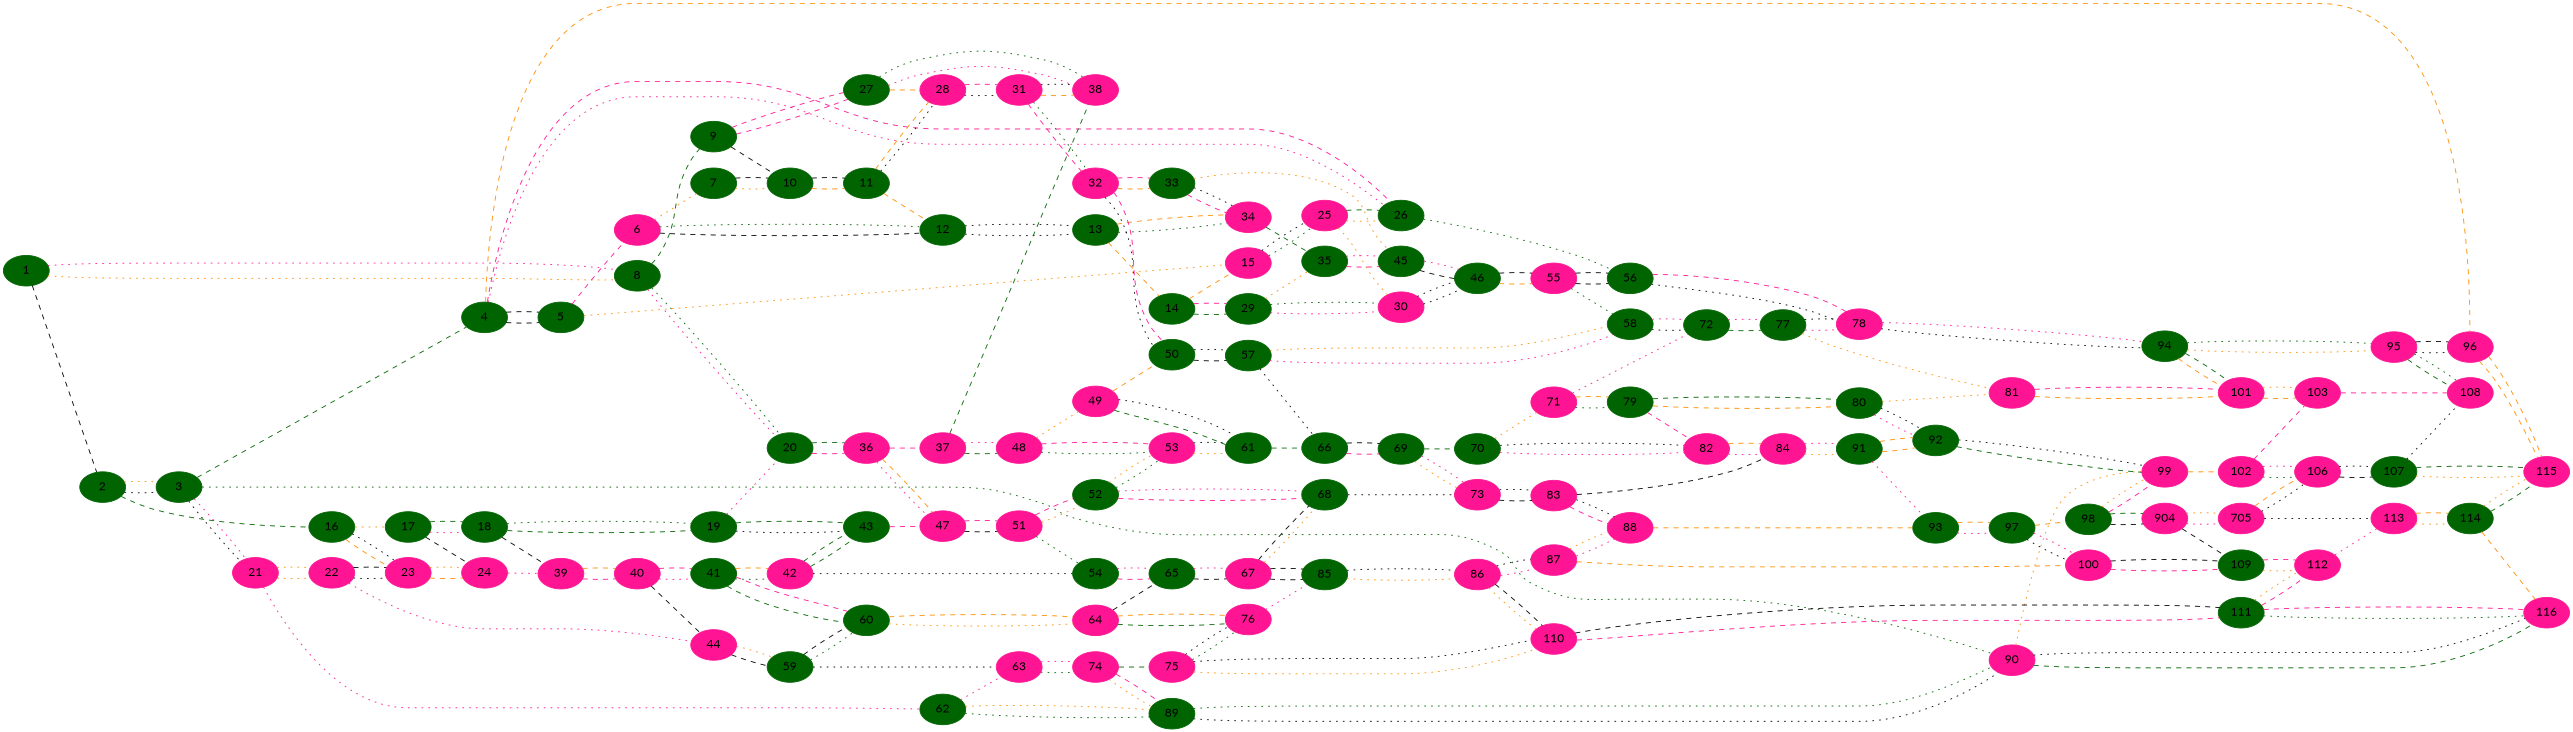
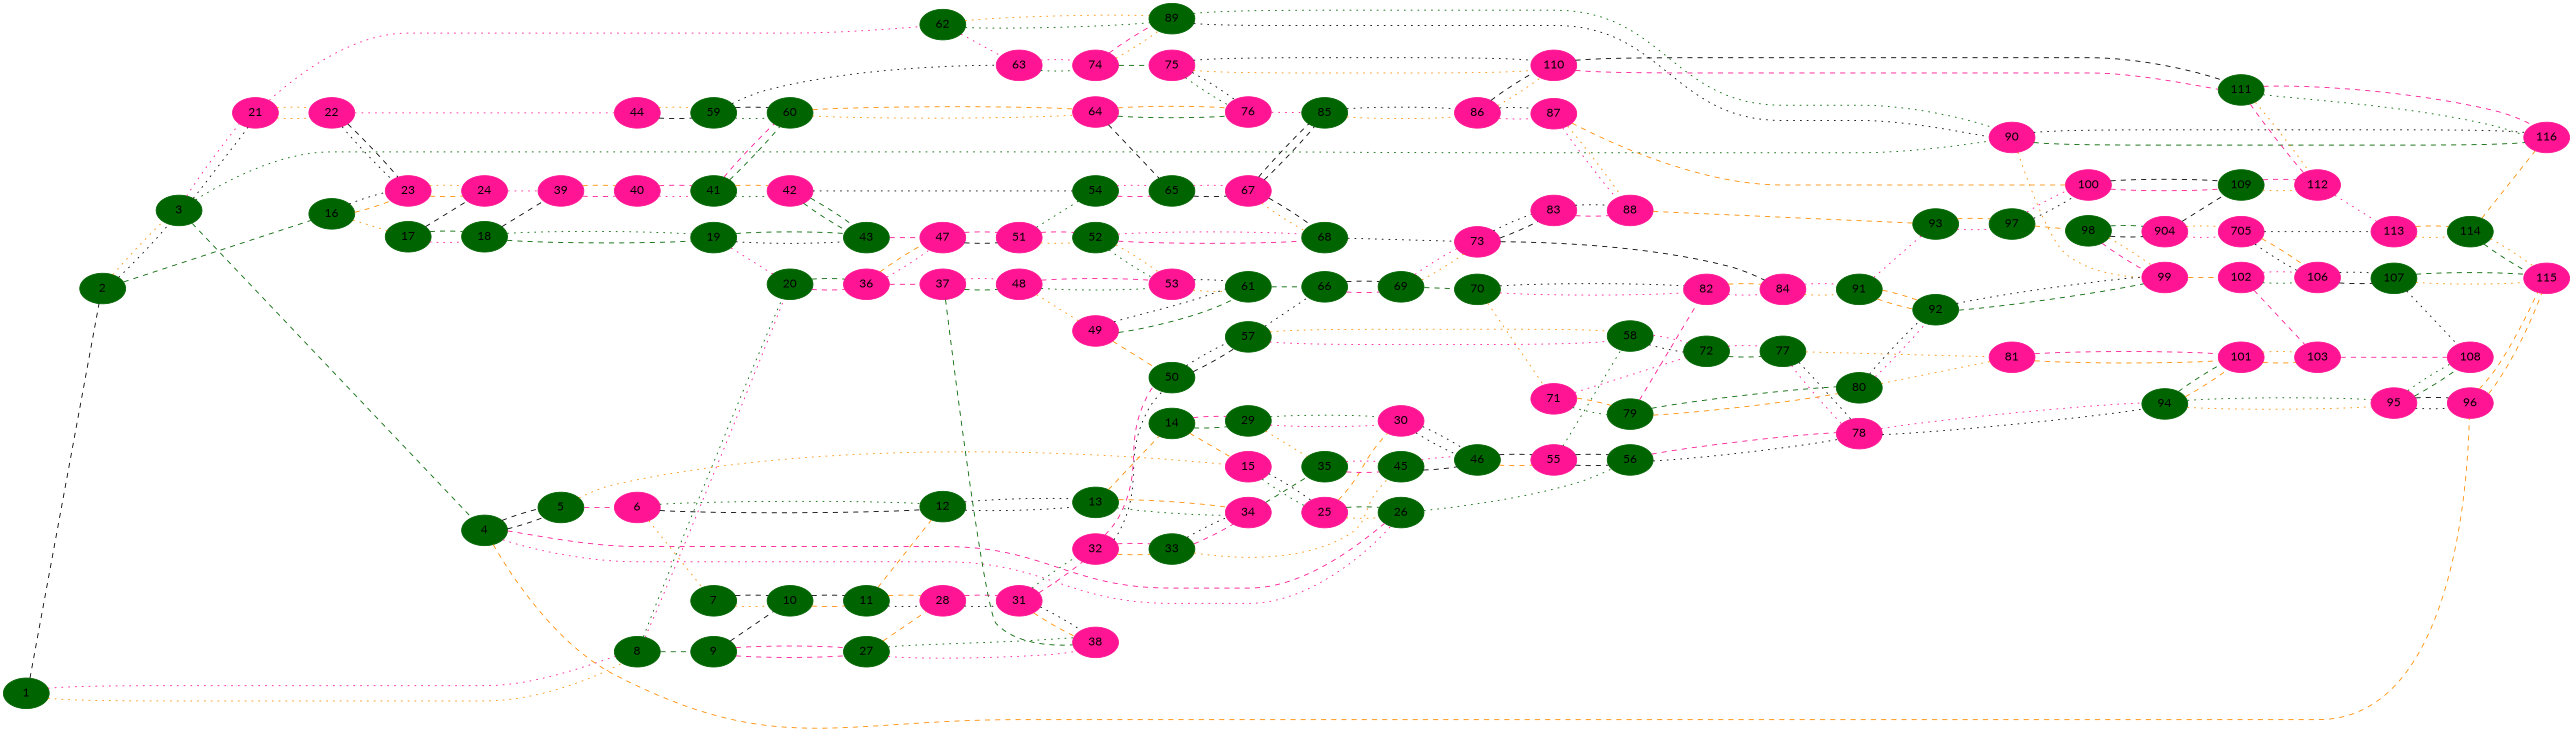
edge "25" -- "30": style dotted -> dashed
edge "84" -- "83": now "84" -- "73"
edge "40" -- "44": removed
